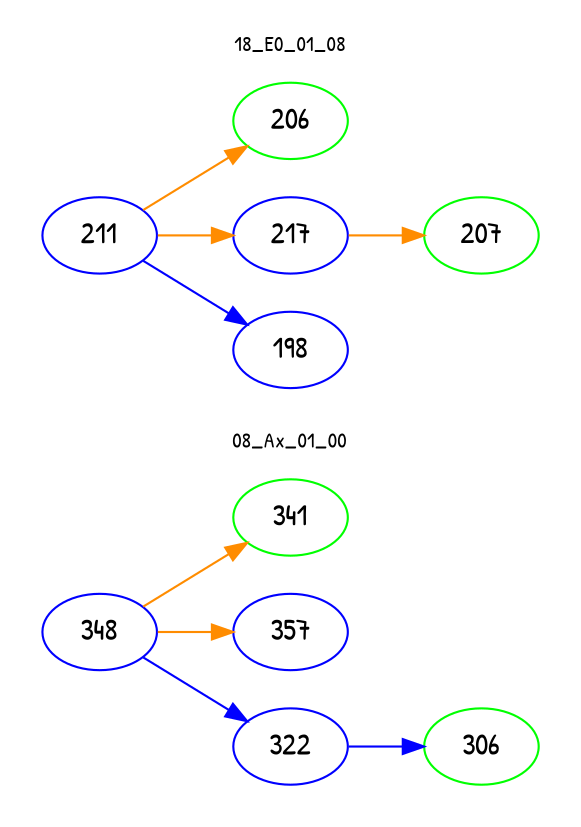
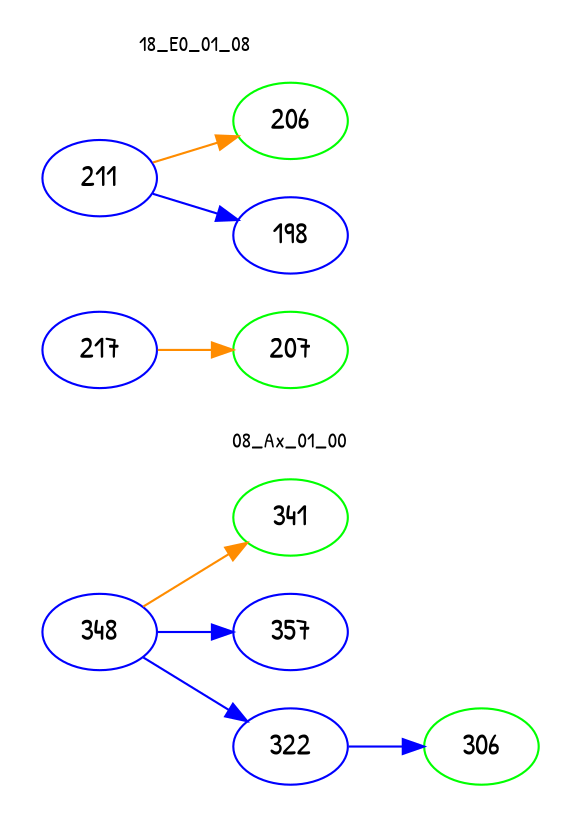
edge "211" -> "217": removed
edge "348" -> "357": color darkorange -> blue
